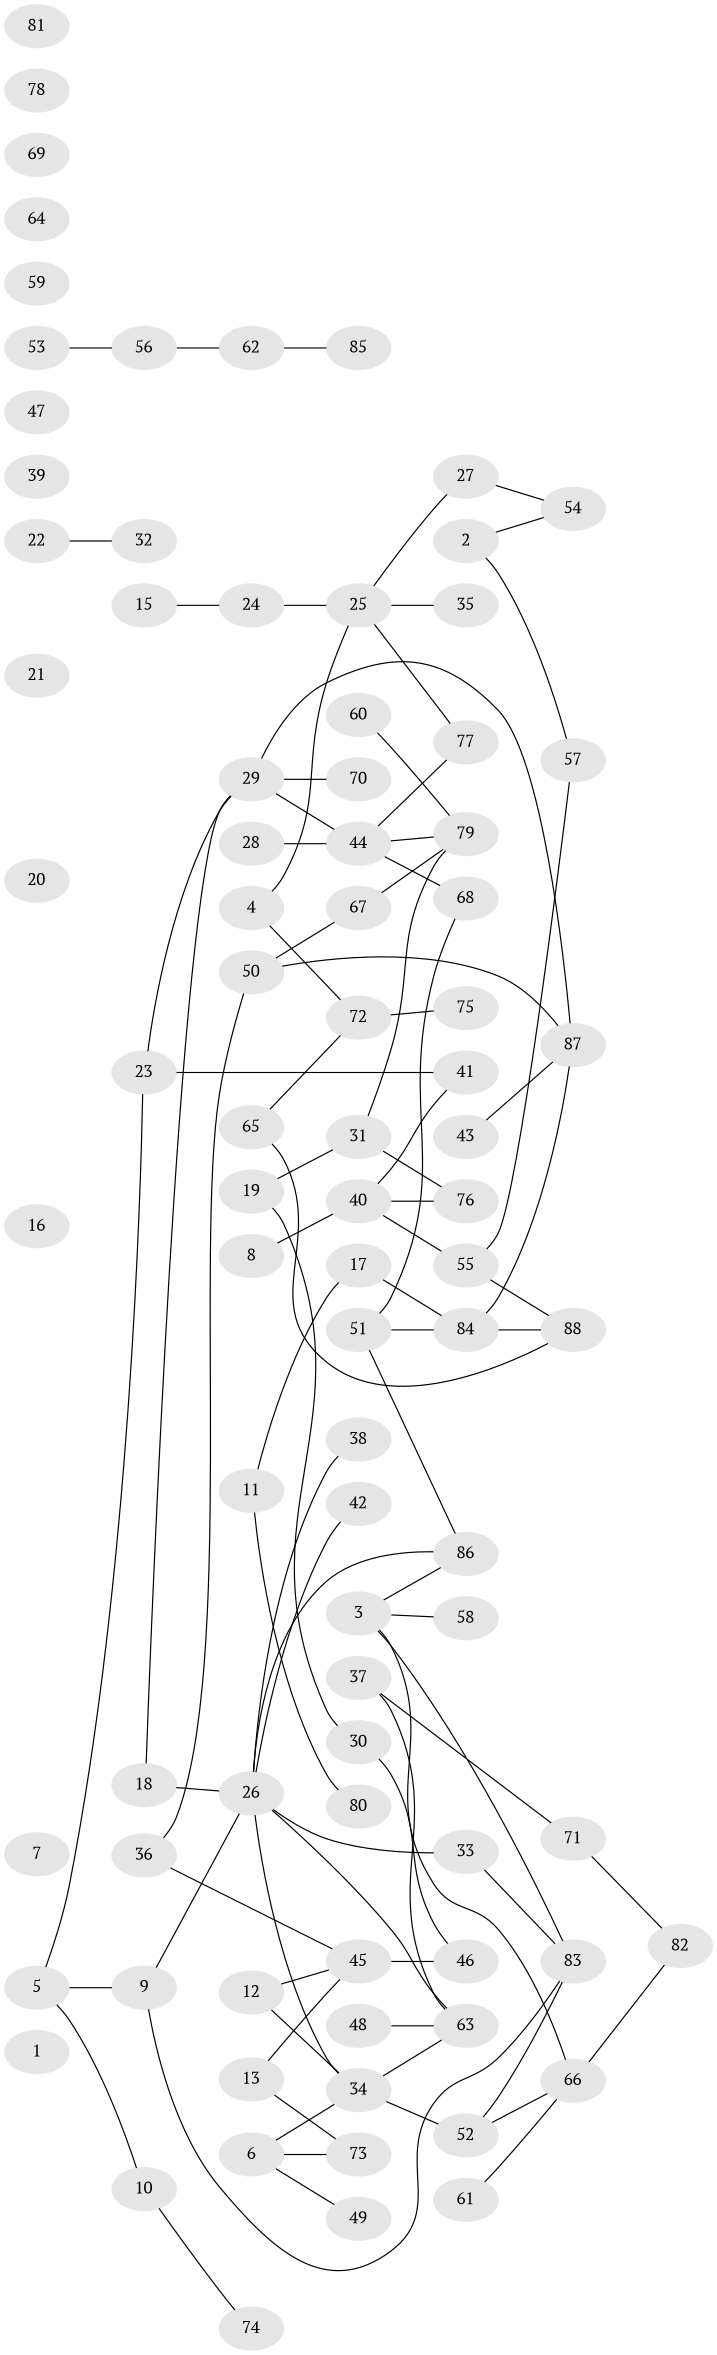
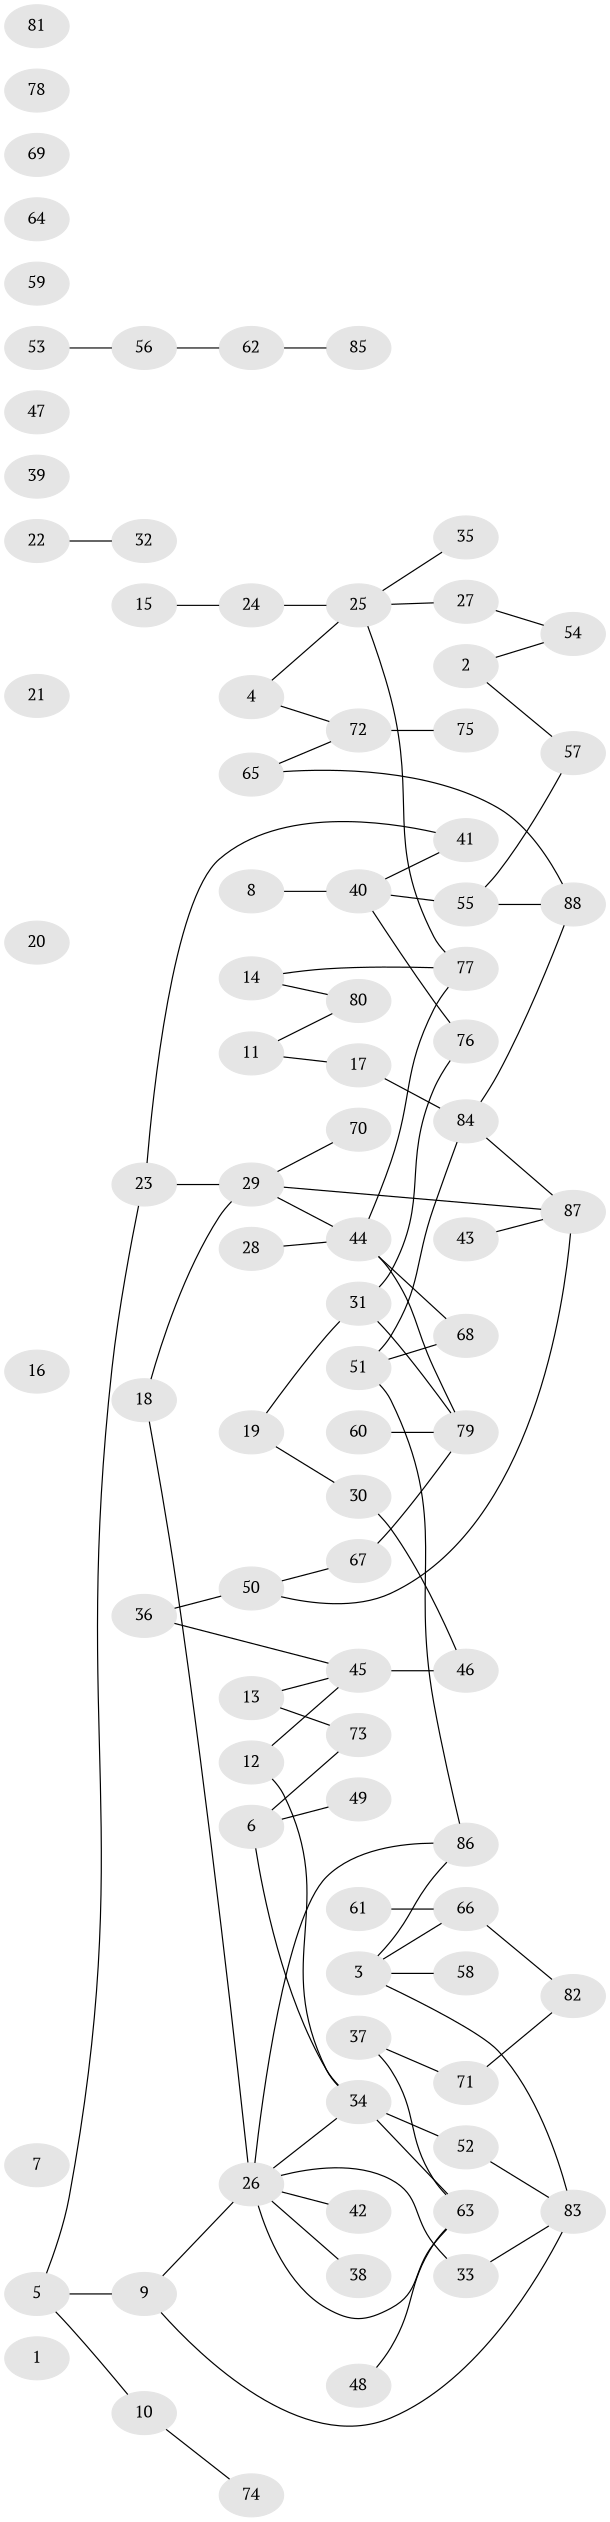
node "14": added
edge "66" -- "52": removed
